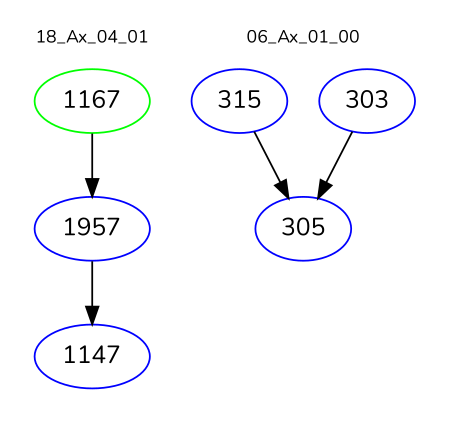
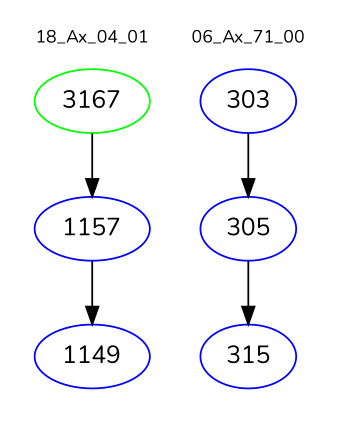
cluster "06_Ax_01_00": label "06_Ax_01_00" -> "06_Ax_71_00"
node "1167": label "1167" -> "3167"
edge "315" -> "305": reversed
node "1957": label "1957" -> "1157"
node "1147": label "1147" -> "1149"
